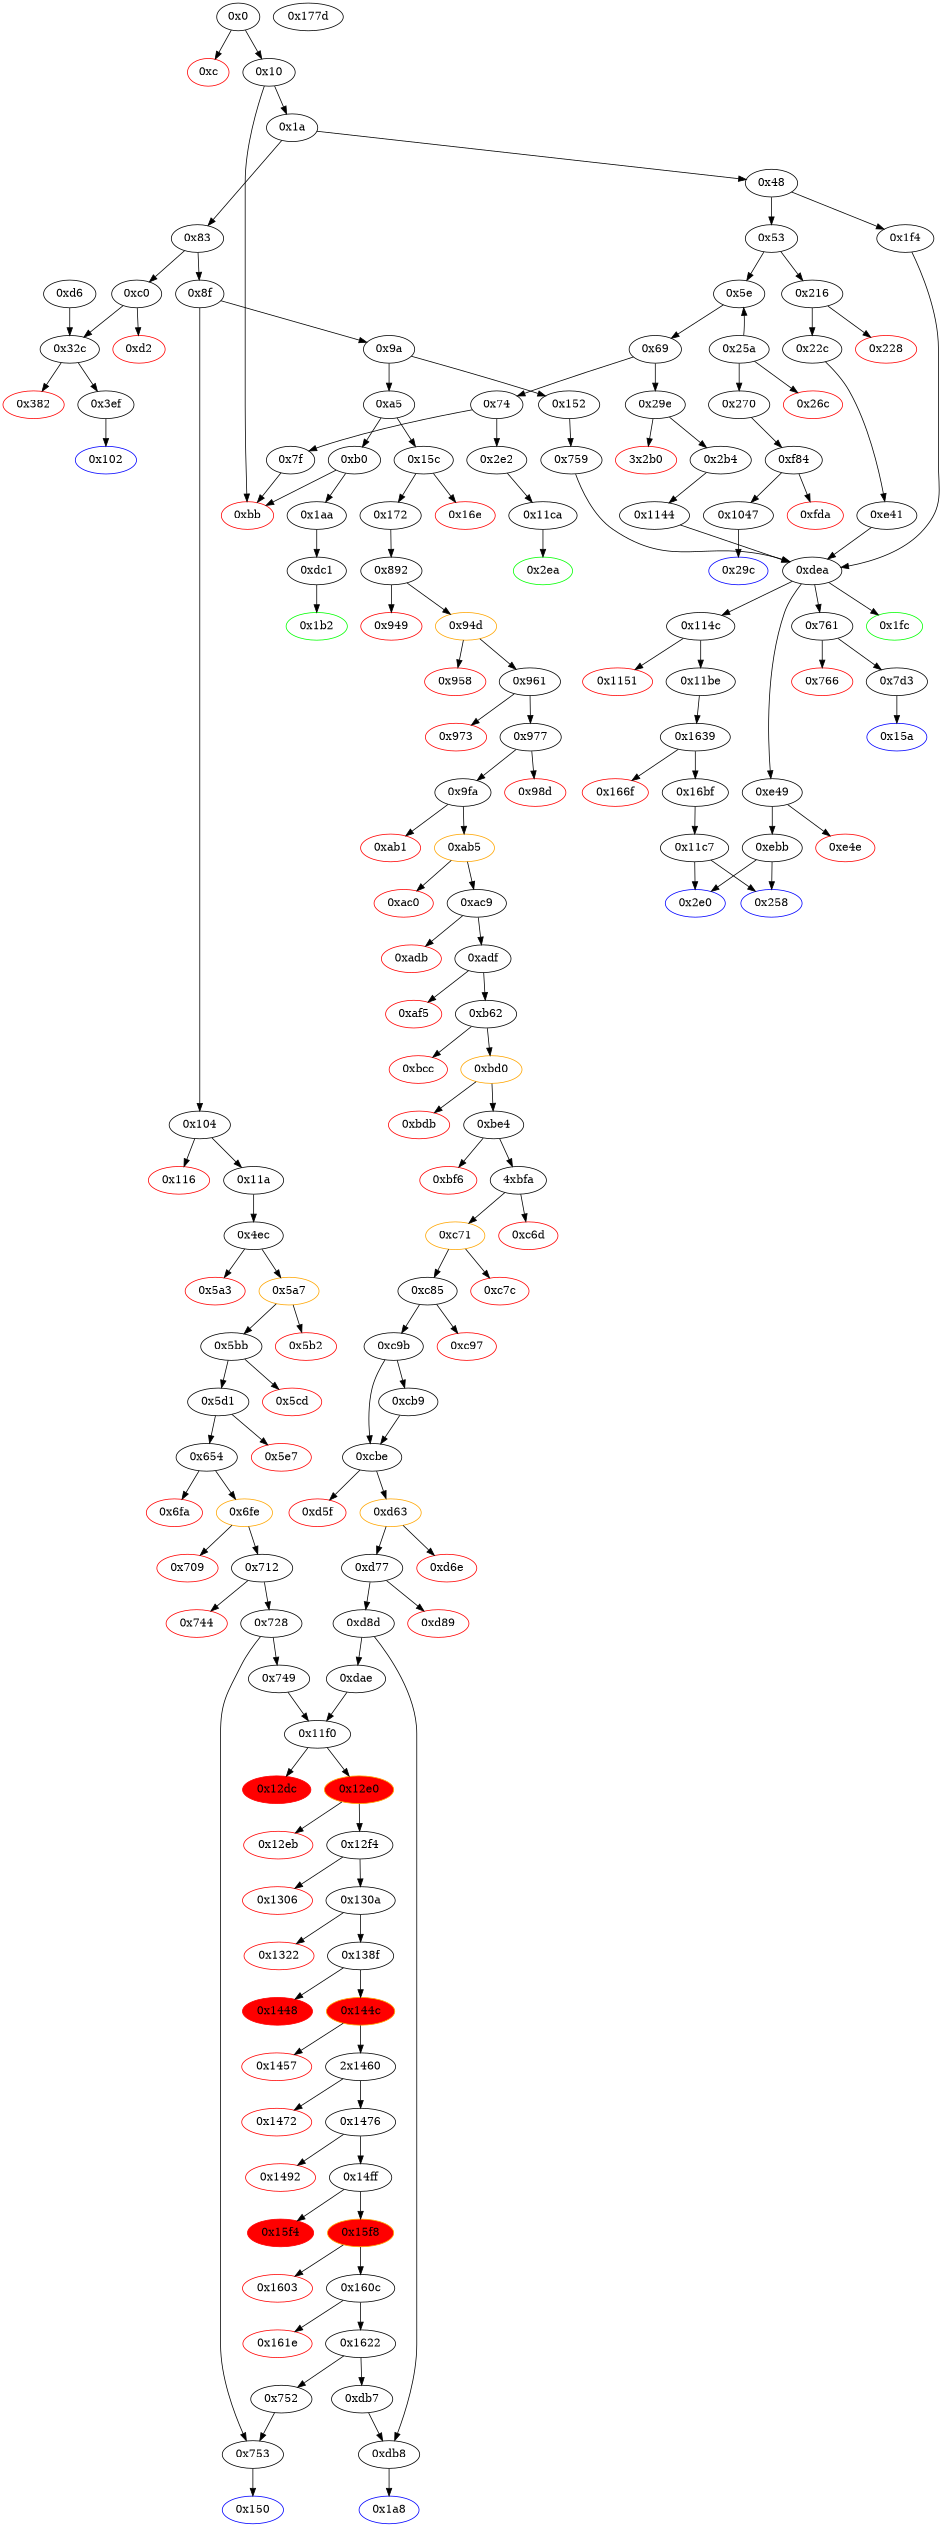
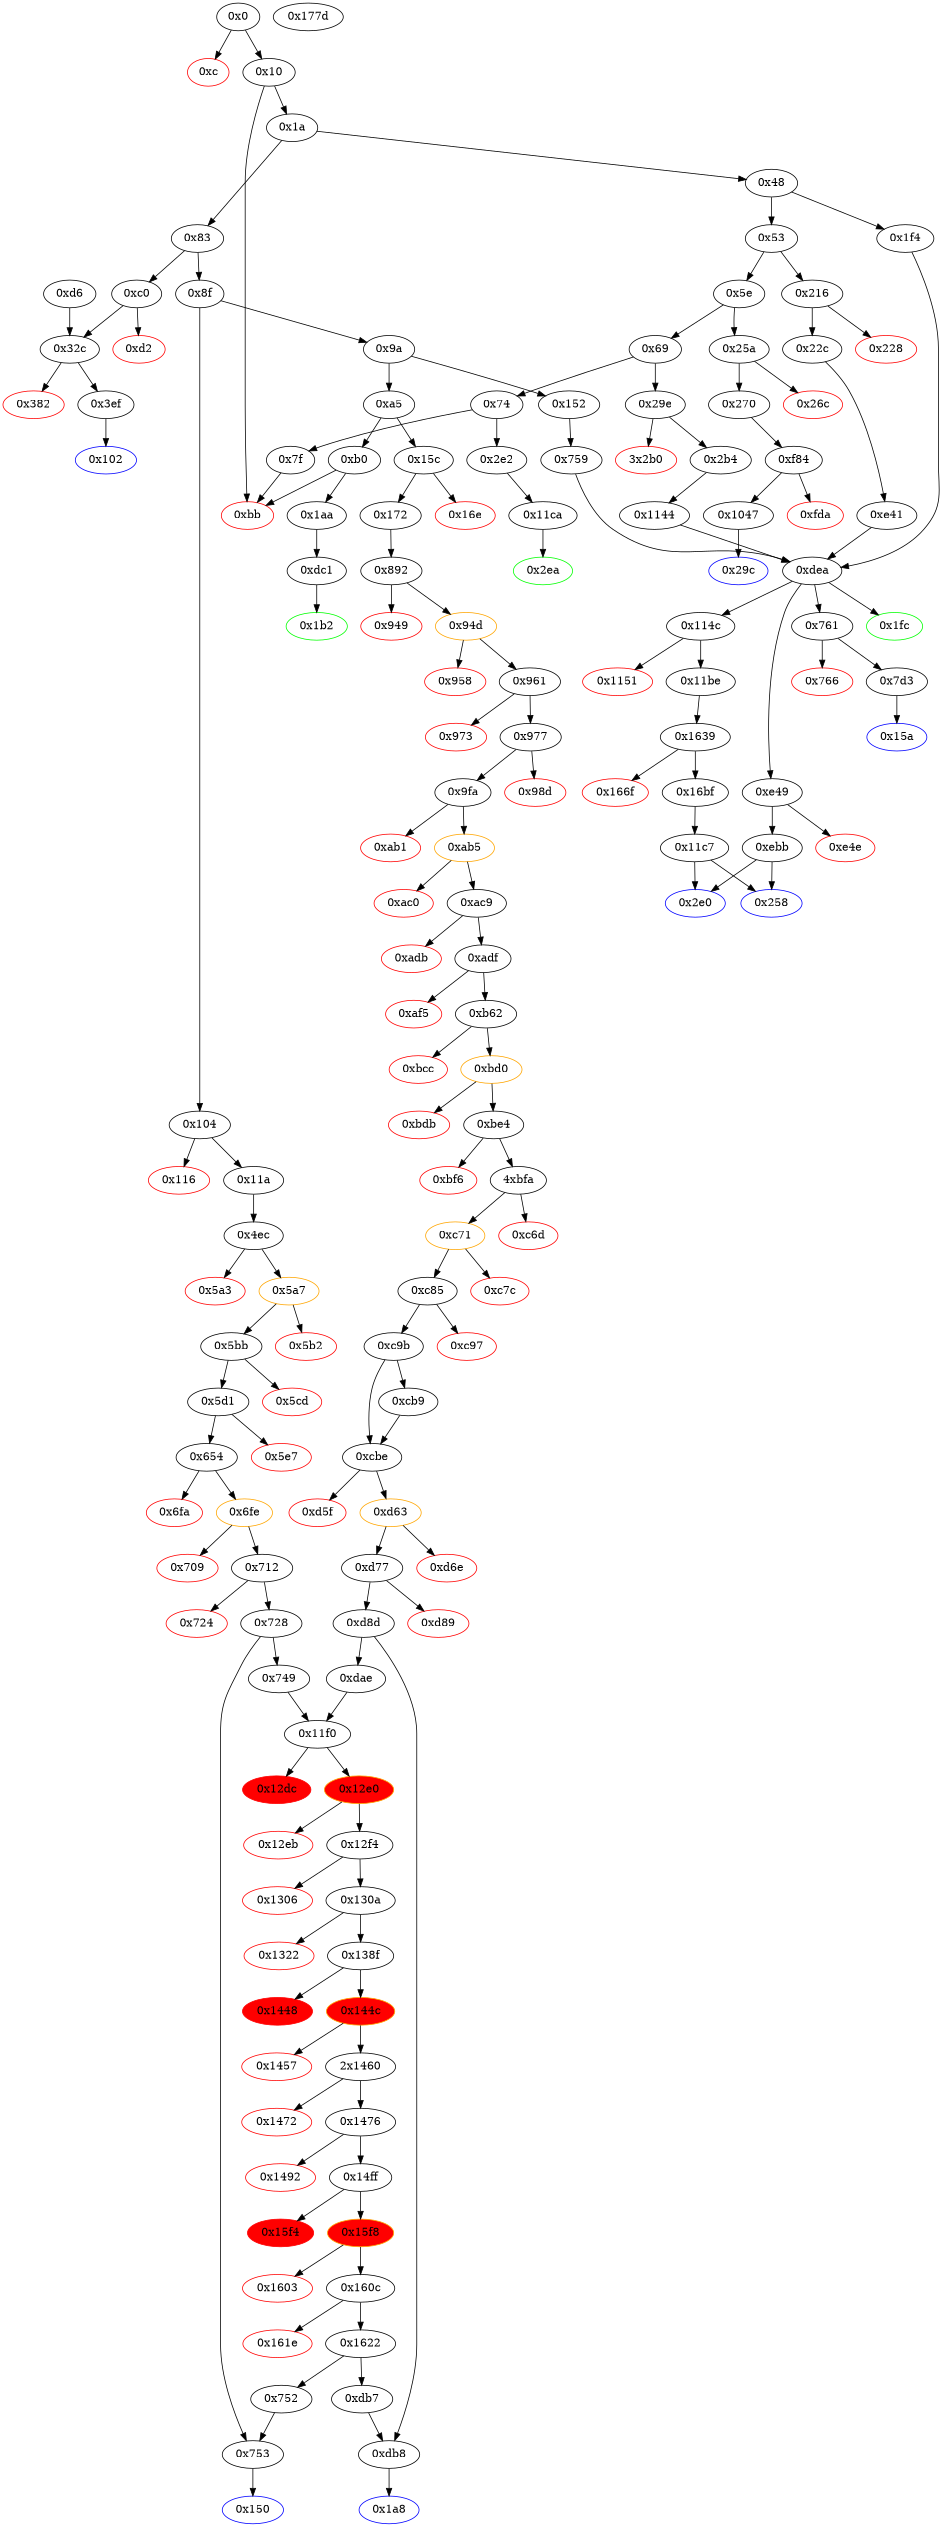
edge "0x25a" -> "0x5e": reversed
node "0x744": label "0x744" -> "0x724"
